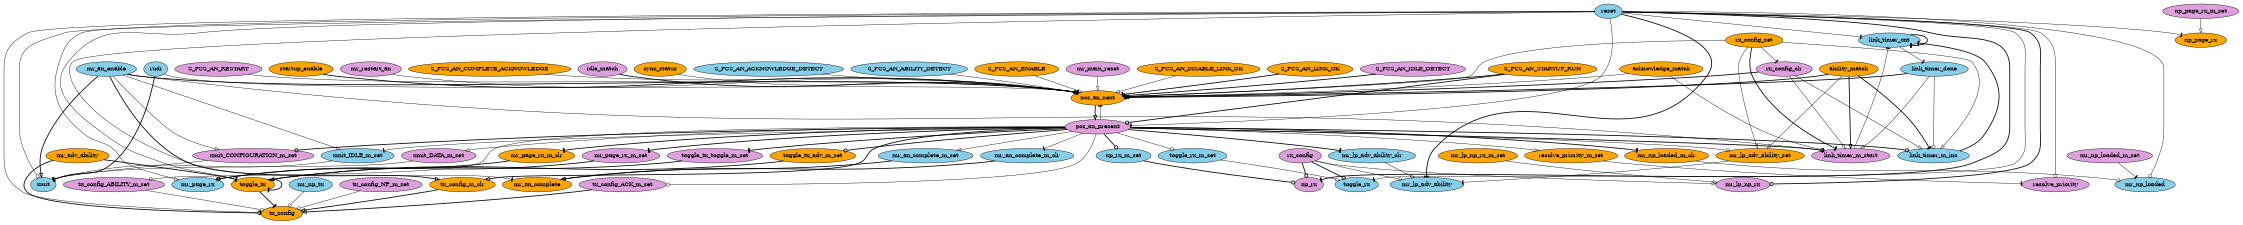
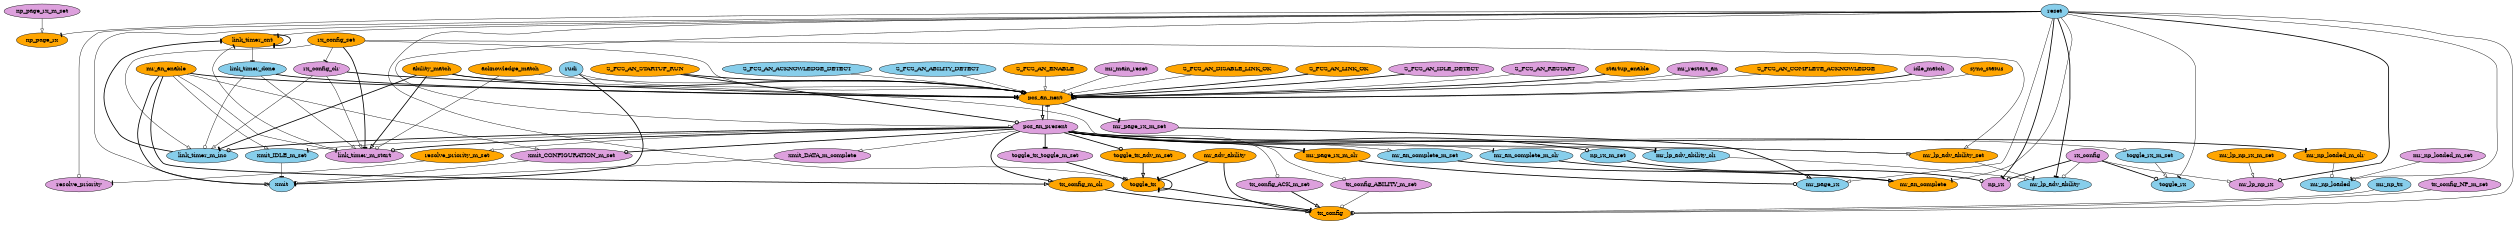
node "link_timer_cnt": fillcolor skyblue -> orange
node "mr_an_enable": fillcolor skyblue -> orange
edge "reset" -> "pcs_an_present": arrowhead tee -> onormal
edge "pcs_an_present" -> "mr_page_rx_m_set": now "pcs_an_next" -> "mr_page_rx_m_set"
node "xmit_DATA_m_set": label "xmit_DATA_m_set" -> "xmit_DATA_m_complete"
